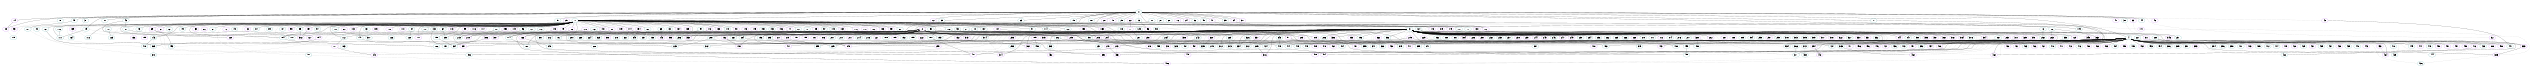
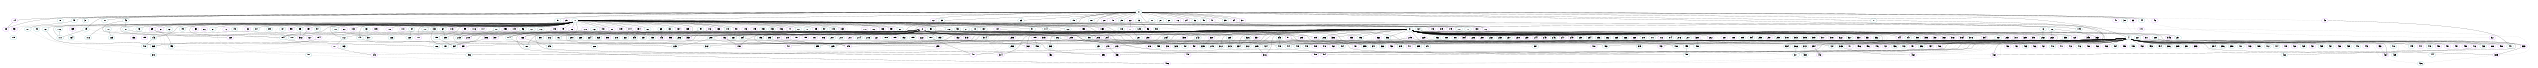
node "176": removed
